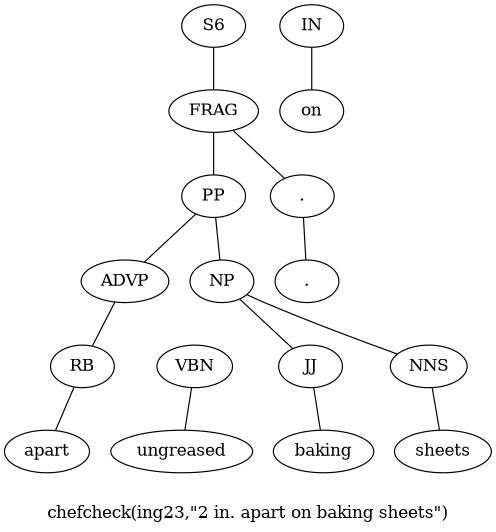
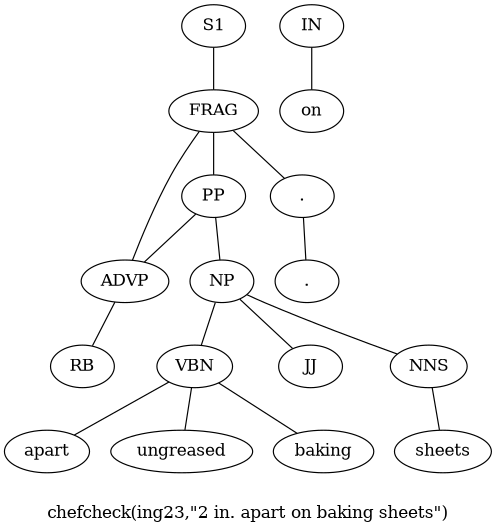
node "S6": label "S6" -> "S1"
edge "FRAG" -- "ADVP": added
edge "NP" -- "VBN": added
edge "RB" -- "apart": now "VBN" -- "apart"
edge "JJ" -- "baking": now "VBN" -- "baking"
